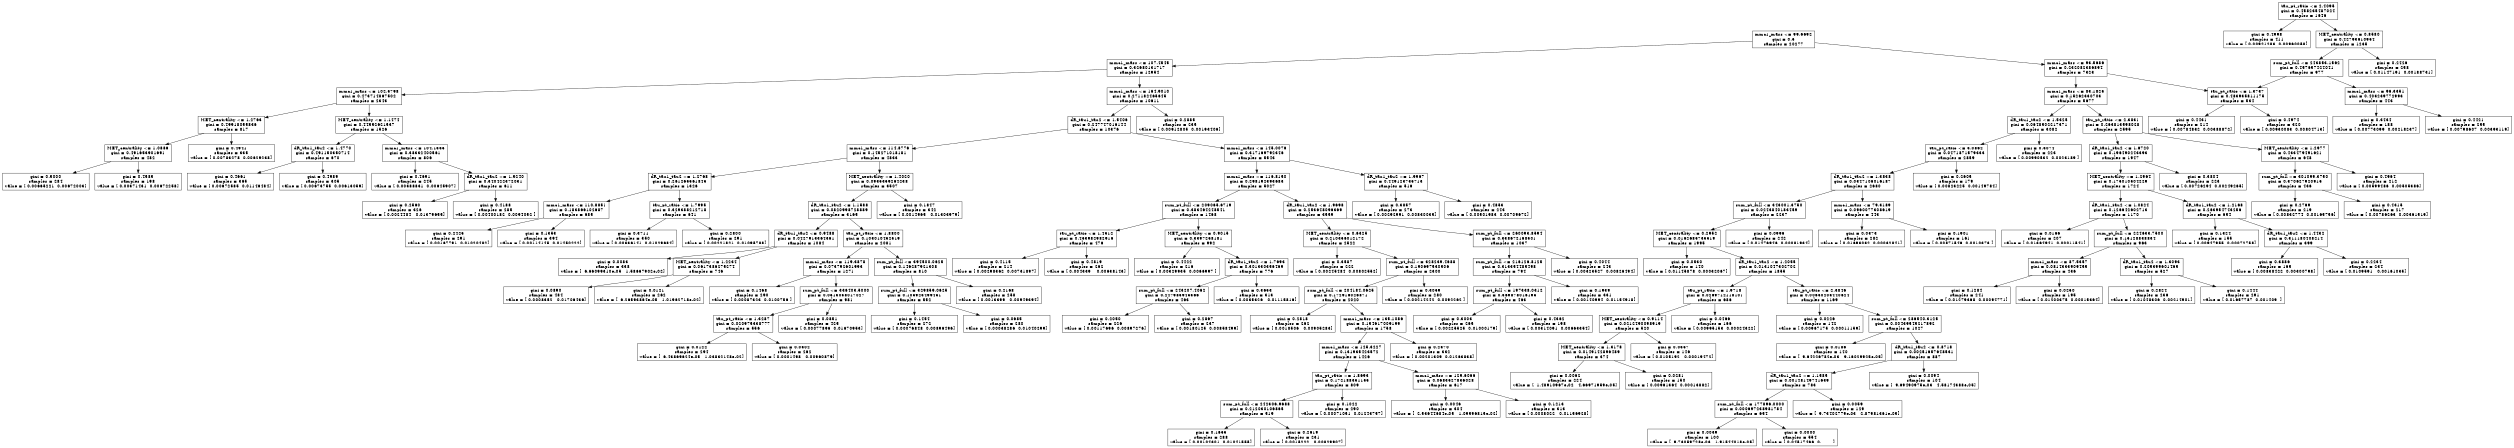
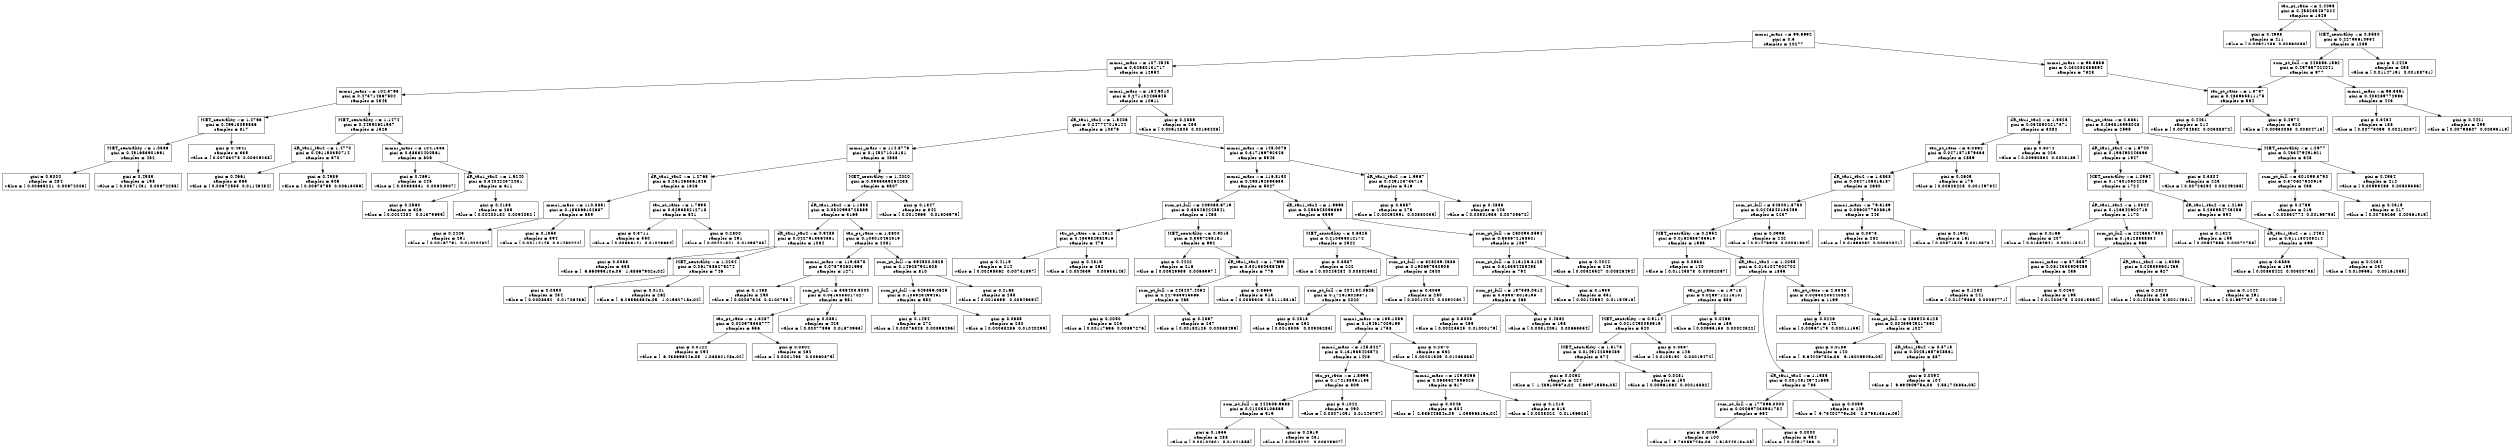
node "mmc1_mass <= 83.1825 gini = 0.15262330703 samples = 5677": removed
edge "dR_tau1_tau2 <= 0.8718 gini = 0.00251657648531 samples = 887" -> "dR_tau1_tau2 <= 1.1585 gini = 0.00148149741639 samples = 783": now "dR_tau1_tau2 <= 1.2055 gini = 0.0131047302702 samples = 1855" -> "dR_tau1_tau2 <= 1.1585 gini = 0.00148149741639 samples = 783"
